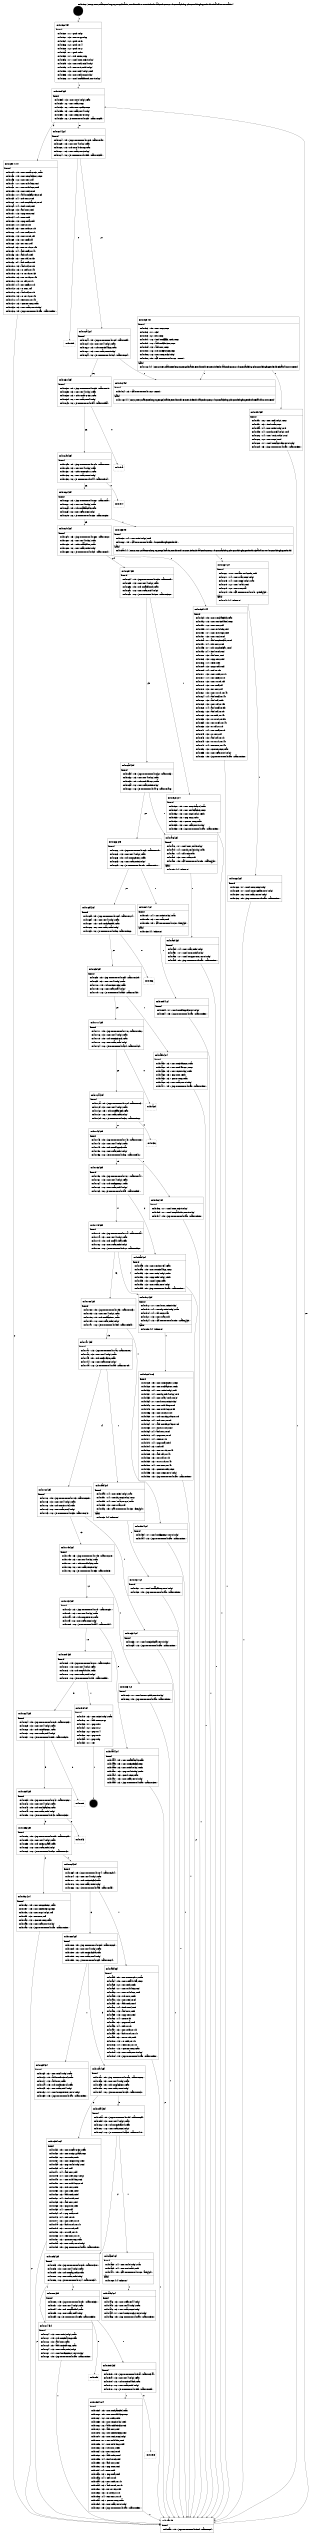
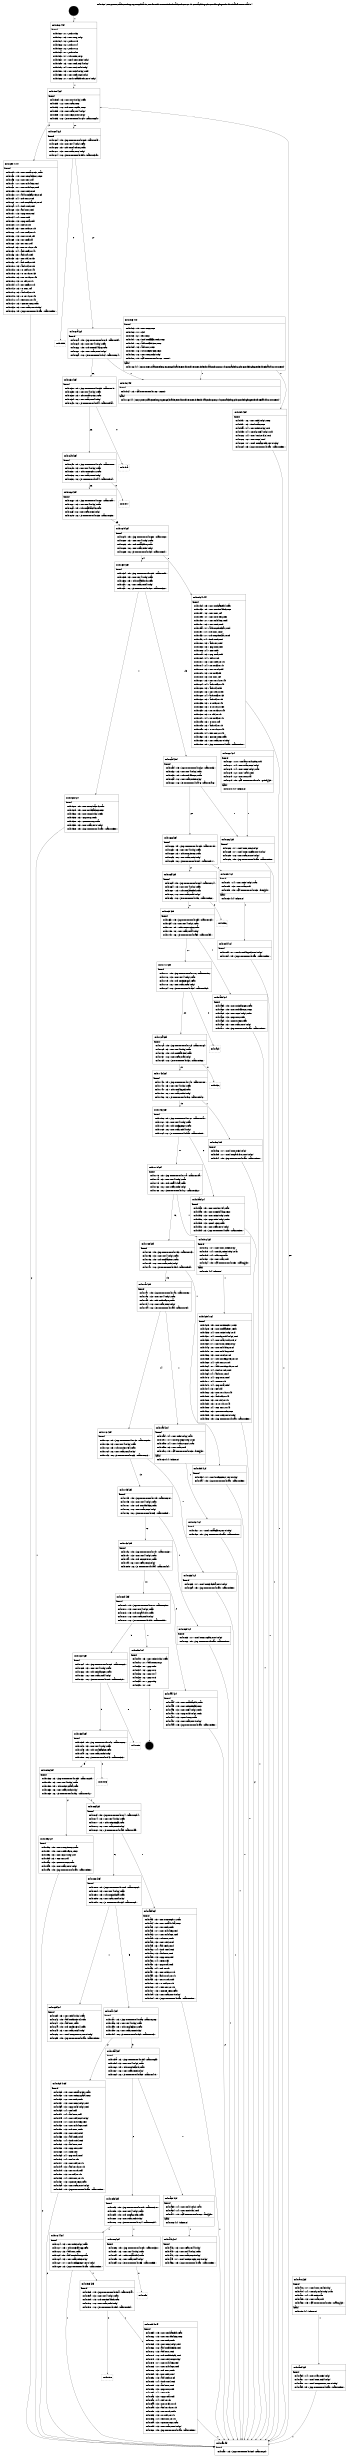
node "0x401c5e [9]": removed
edge "0x4016ad [25]" -> "0x401a76 [23]": now "0x4016ad [25]" -> "0x401c82 [25]"
edge "0x4018ec [25]" -> "0x401905 [25]": now "0x401c14 [31]" -> "0x401905 [25]"
